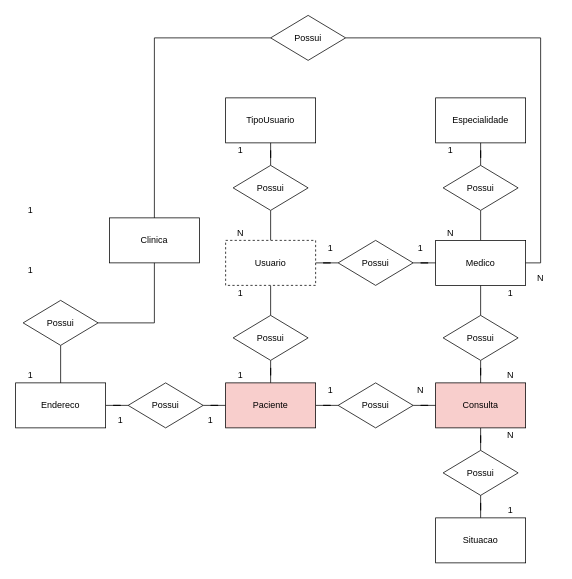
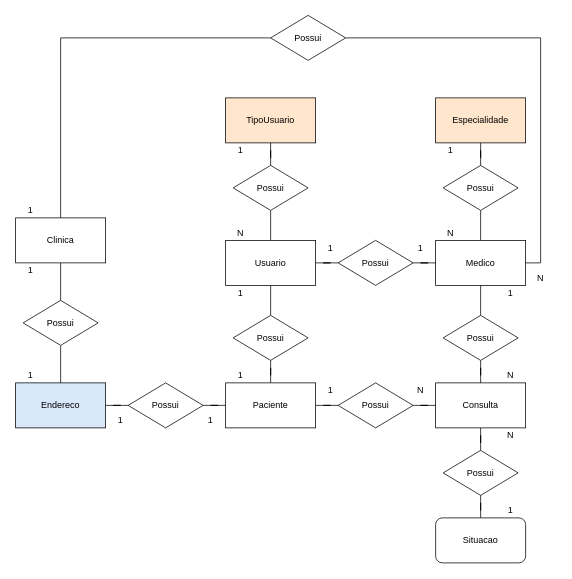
node "TipoUsuario": fillcolor #ffffff -> #ffe6cc
node "Especialidade": fillcolor #ffffff -> #ffe6cc
node "Clinica": moved (154, 240) -> (60, 240)
node "Usuario": style dashed -> solid
node "Endereco": fillcolor #ffffff -> #dae8fc
node "Paciente": fillcolor #f8cecc -> #ffffff
node "Consulta": fillcolor #f8cecc -> #ffffff
node "Situacao": shape rectangle -> rounded rectangle
